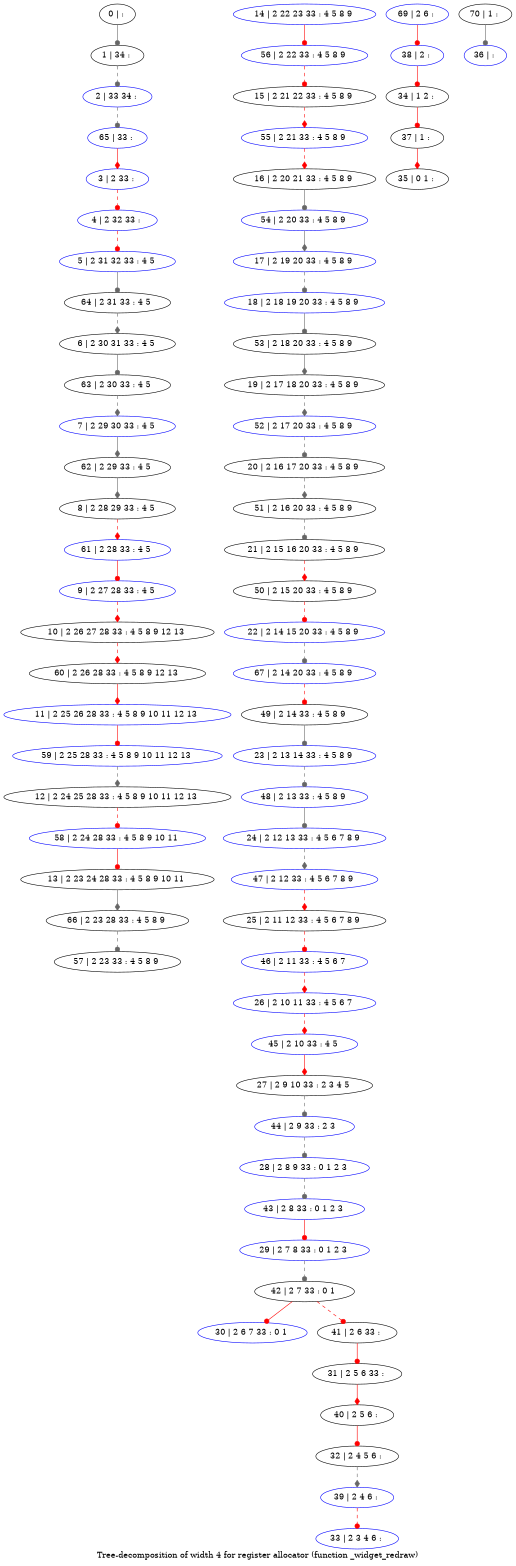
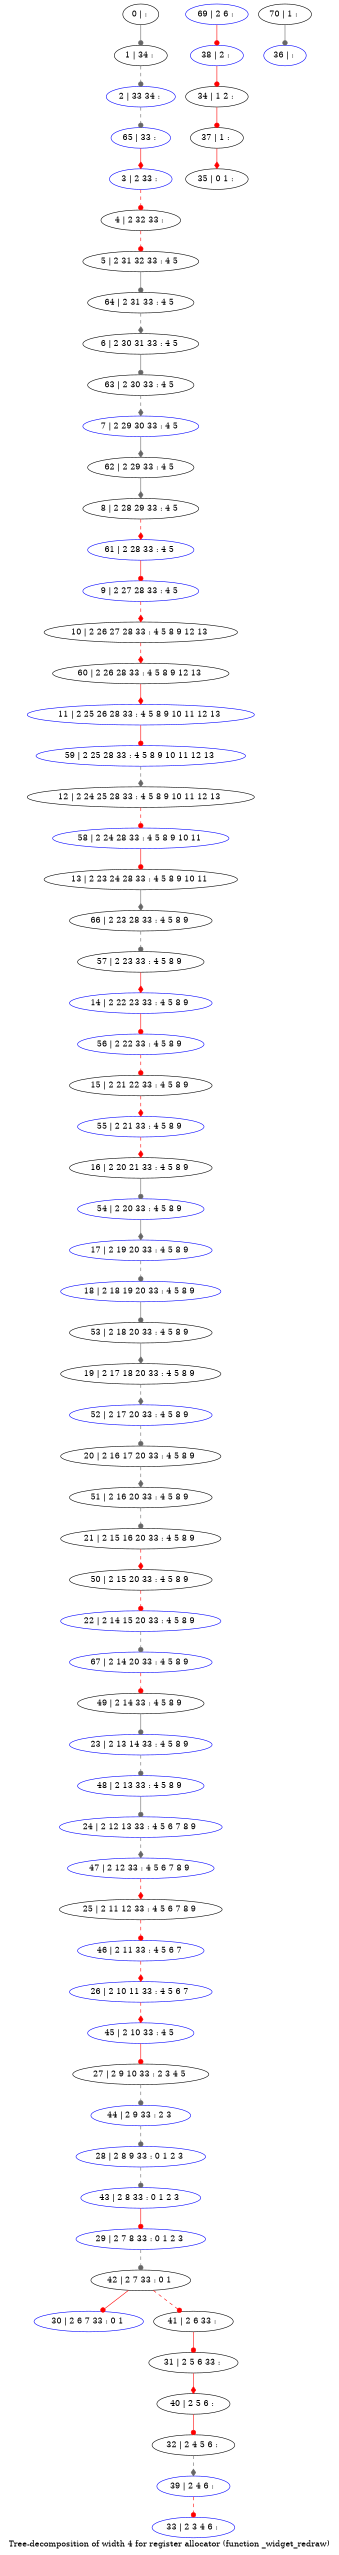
node "4 | 2 32 33 :": color blue -> black
node "5 | 2 31 32 33 : 4 5": color blue -> black
edge "57 | 2 23 33 : 4 5 8 9" -> "14 | 2 22 23 33 : 4 5 8 9": added
edge "45 | 2 10 33 : 4 5" -> "27 | 2 9 10 33 : 2 3 4 5": arrowhead diamond -> dot
